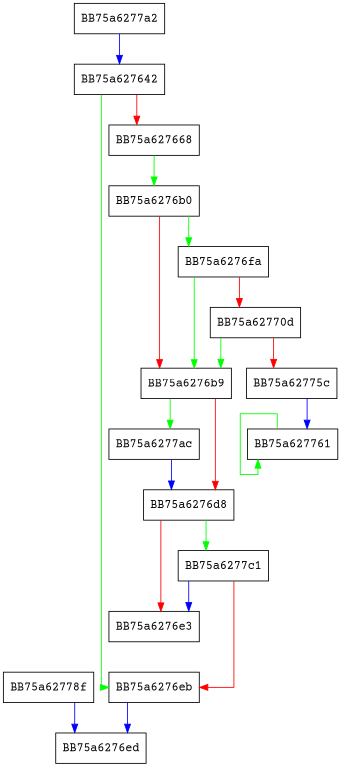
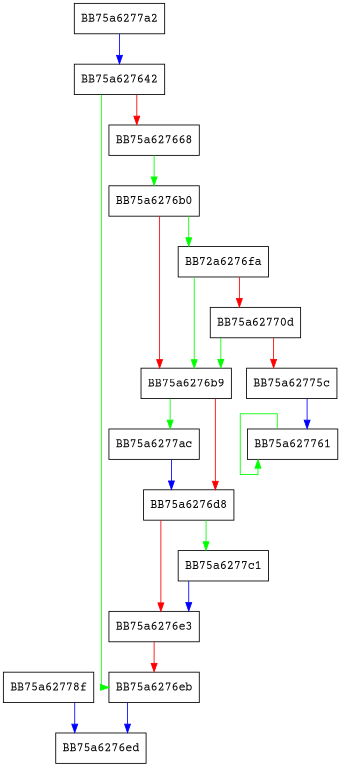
node "BB75a6276fa": label "BB75a6276fa" -> "BB72a6276fa"
edge "BB75a6277c1" -> "BB75a6276eb": now "BB75a6276e3" -> "BB75a6276eb"
